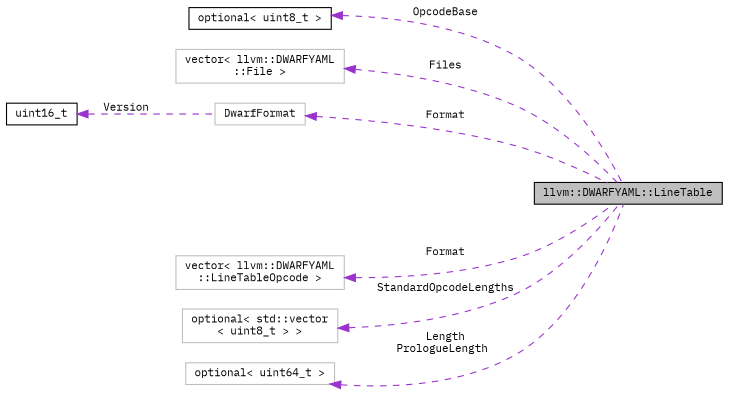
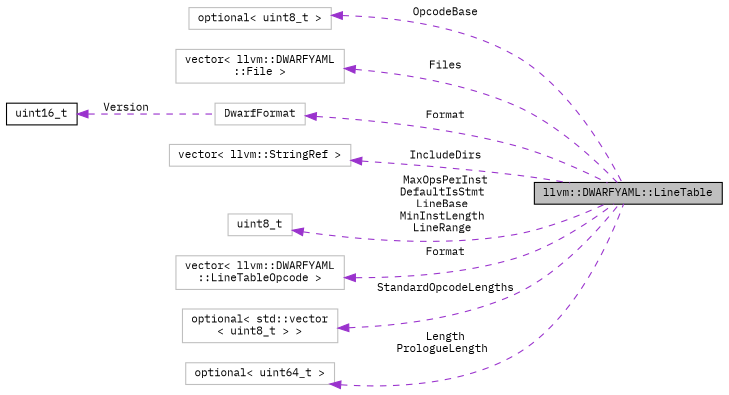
node "optional< uint8_t >": color black -> grey75
node "vector< llvm::StringRef >": added
node "uint8_t": added
